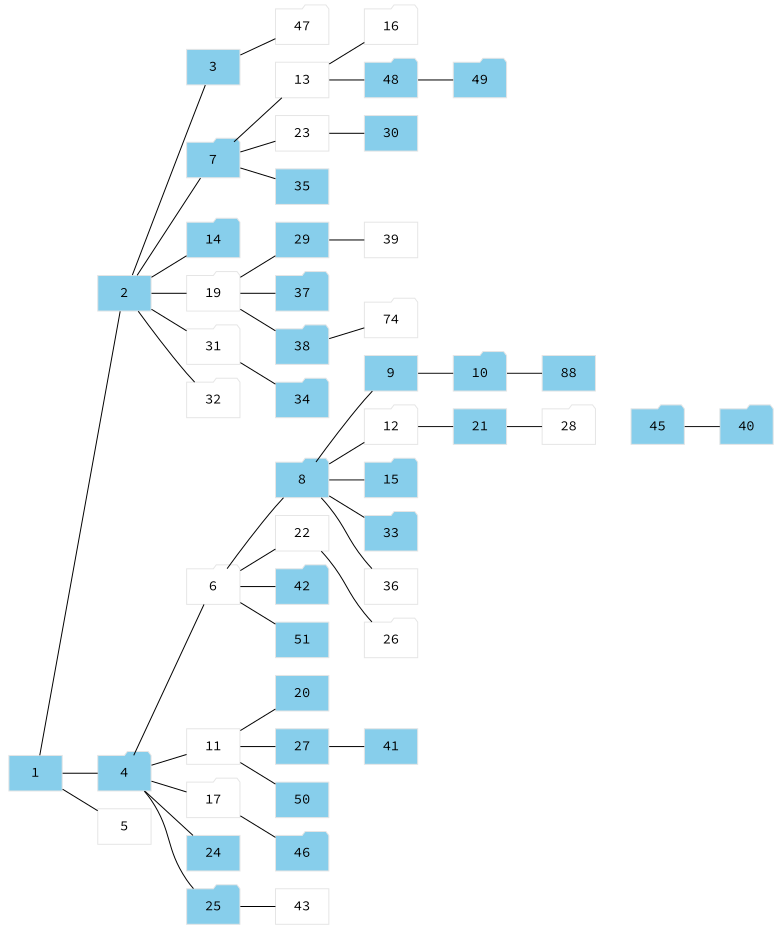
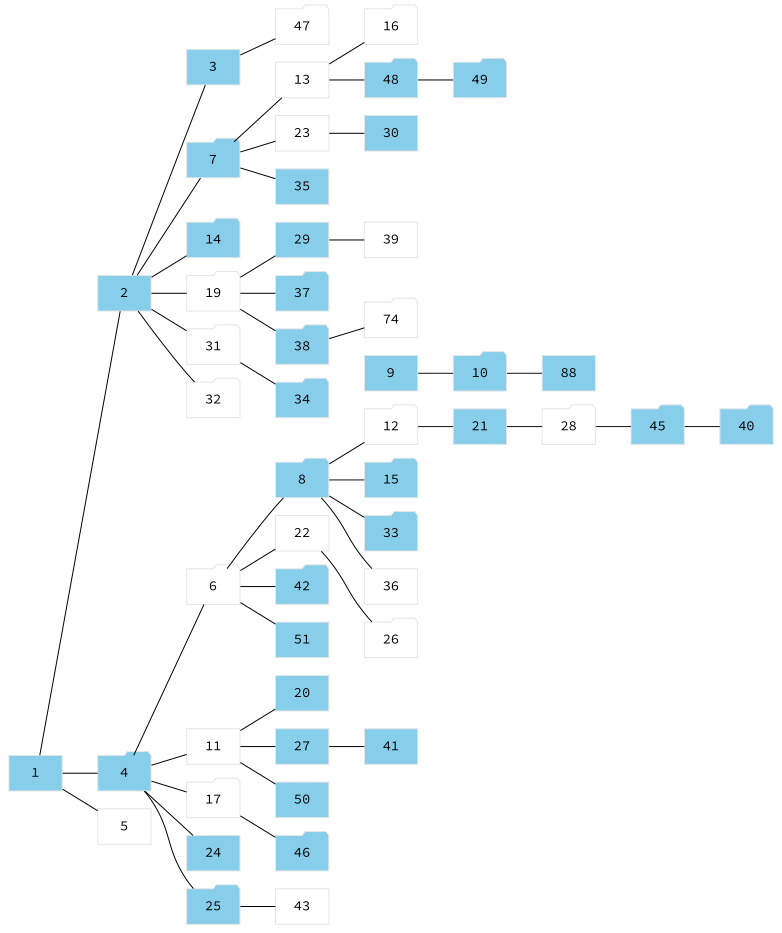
edge "9" -- "8": removed
edge "28" -- "45": added
